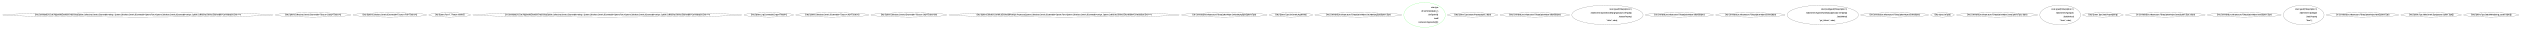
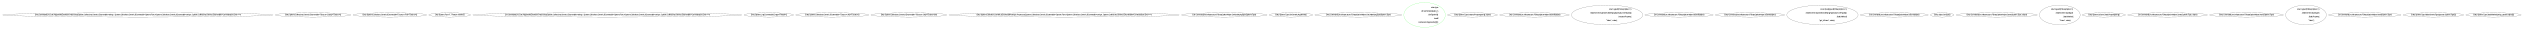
node "Entry System.Type.InstanceProperty(object, object)": label "Entry System.Type.InstanceProperty(object, object)" -> "Entry System.Type.InstanceProperty(string, object)"
node "Entry System.Type.StaticProperty(string)": label "Entry System.Type.StaticProperty(string)" -> "Entry System.IsSome.StaticProperty(string)"
